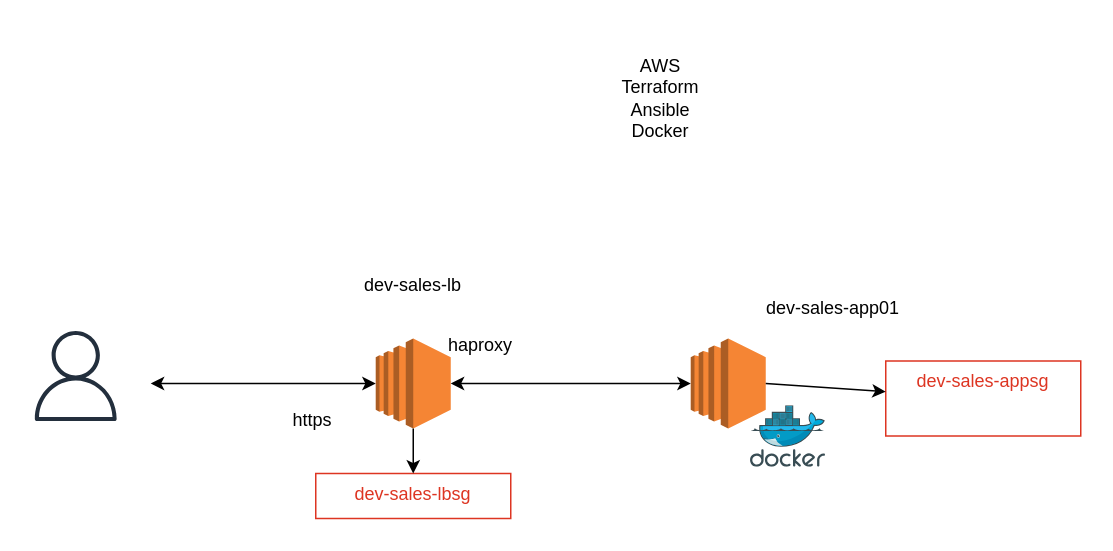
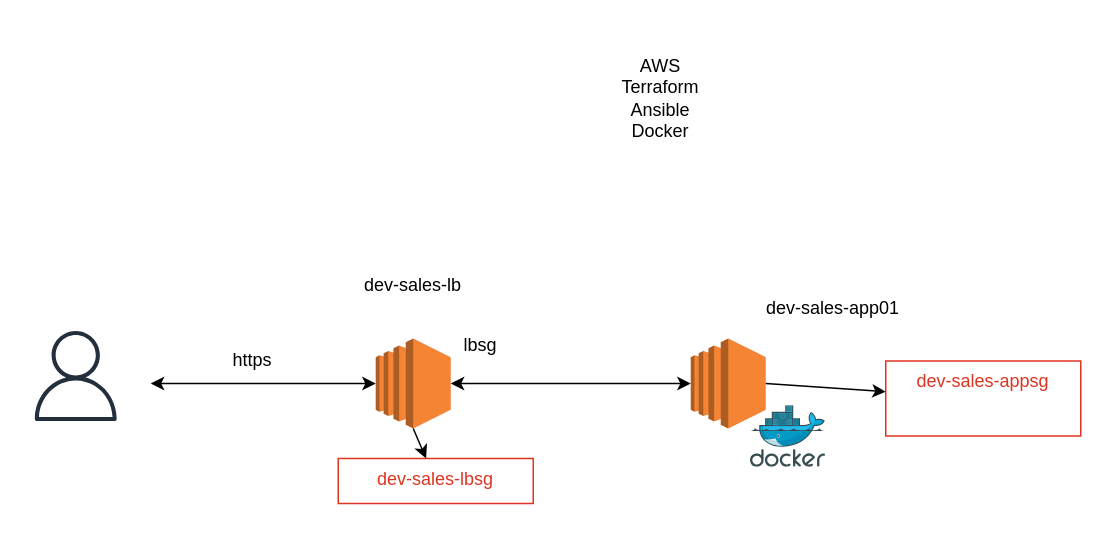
node "haproxy": label "haproxy" -> "lbsg"
node "https": moved (312, 421) -> (252, 361)
node "dev-sales-lbsg": moved (413, 496) -> (436, 481)
